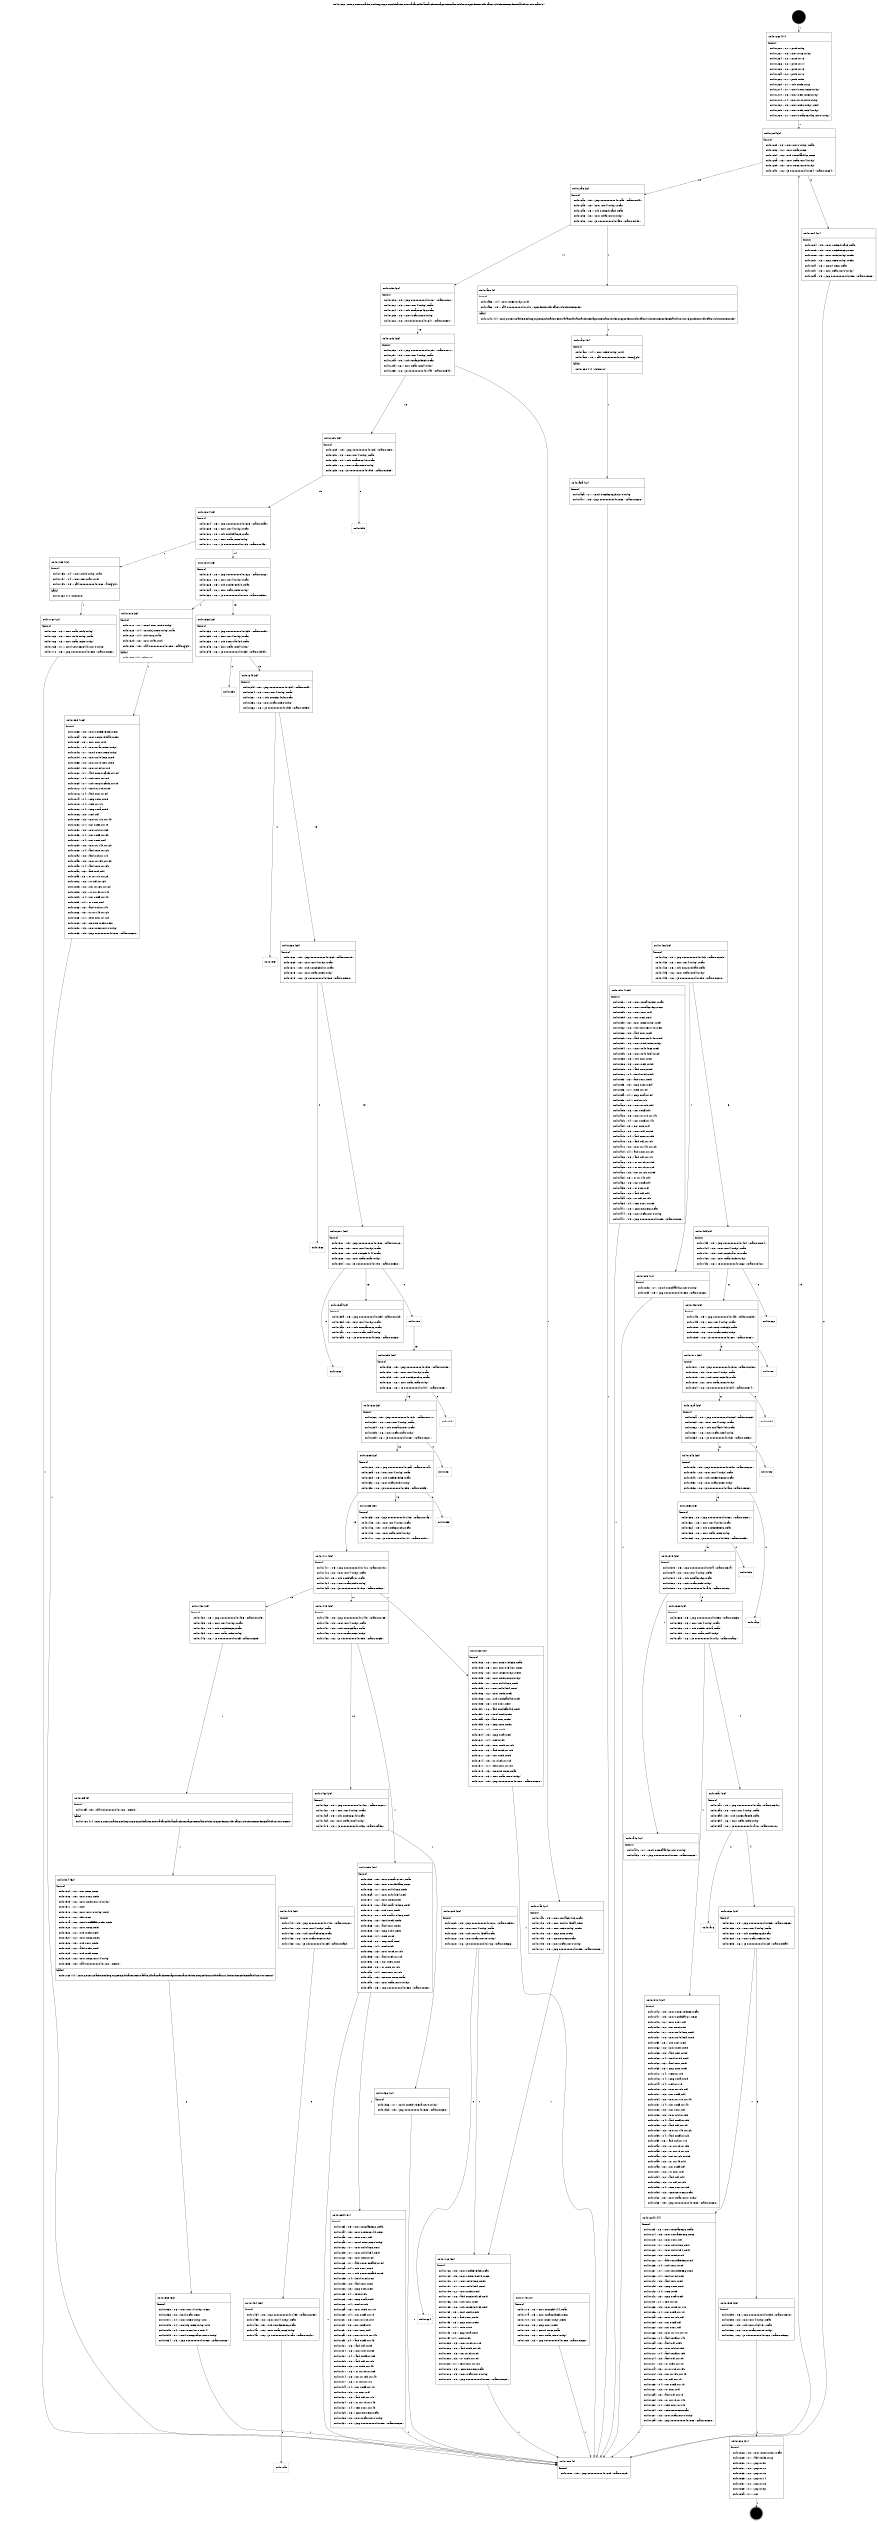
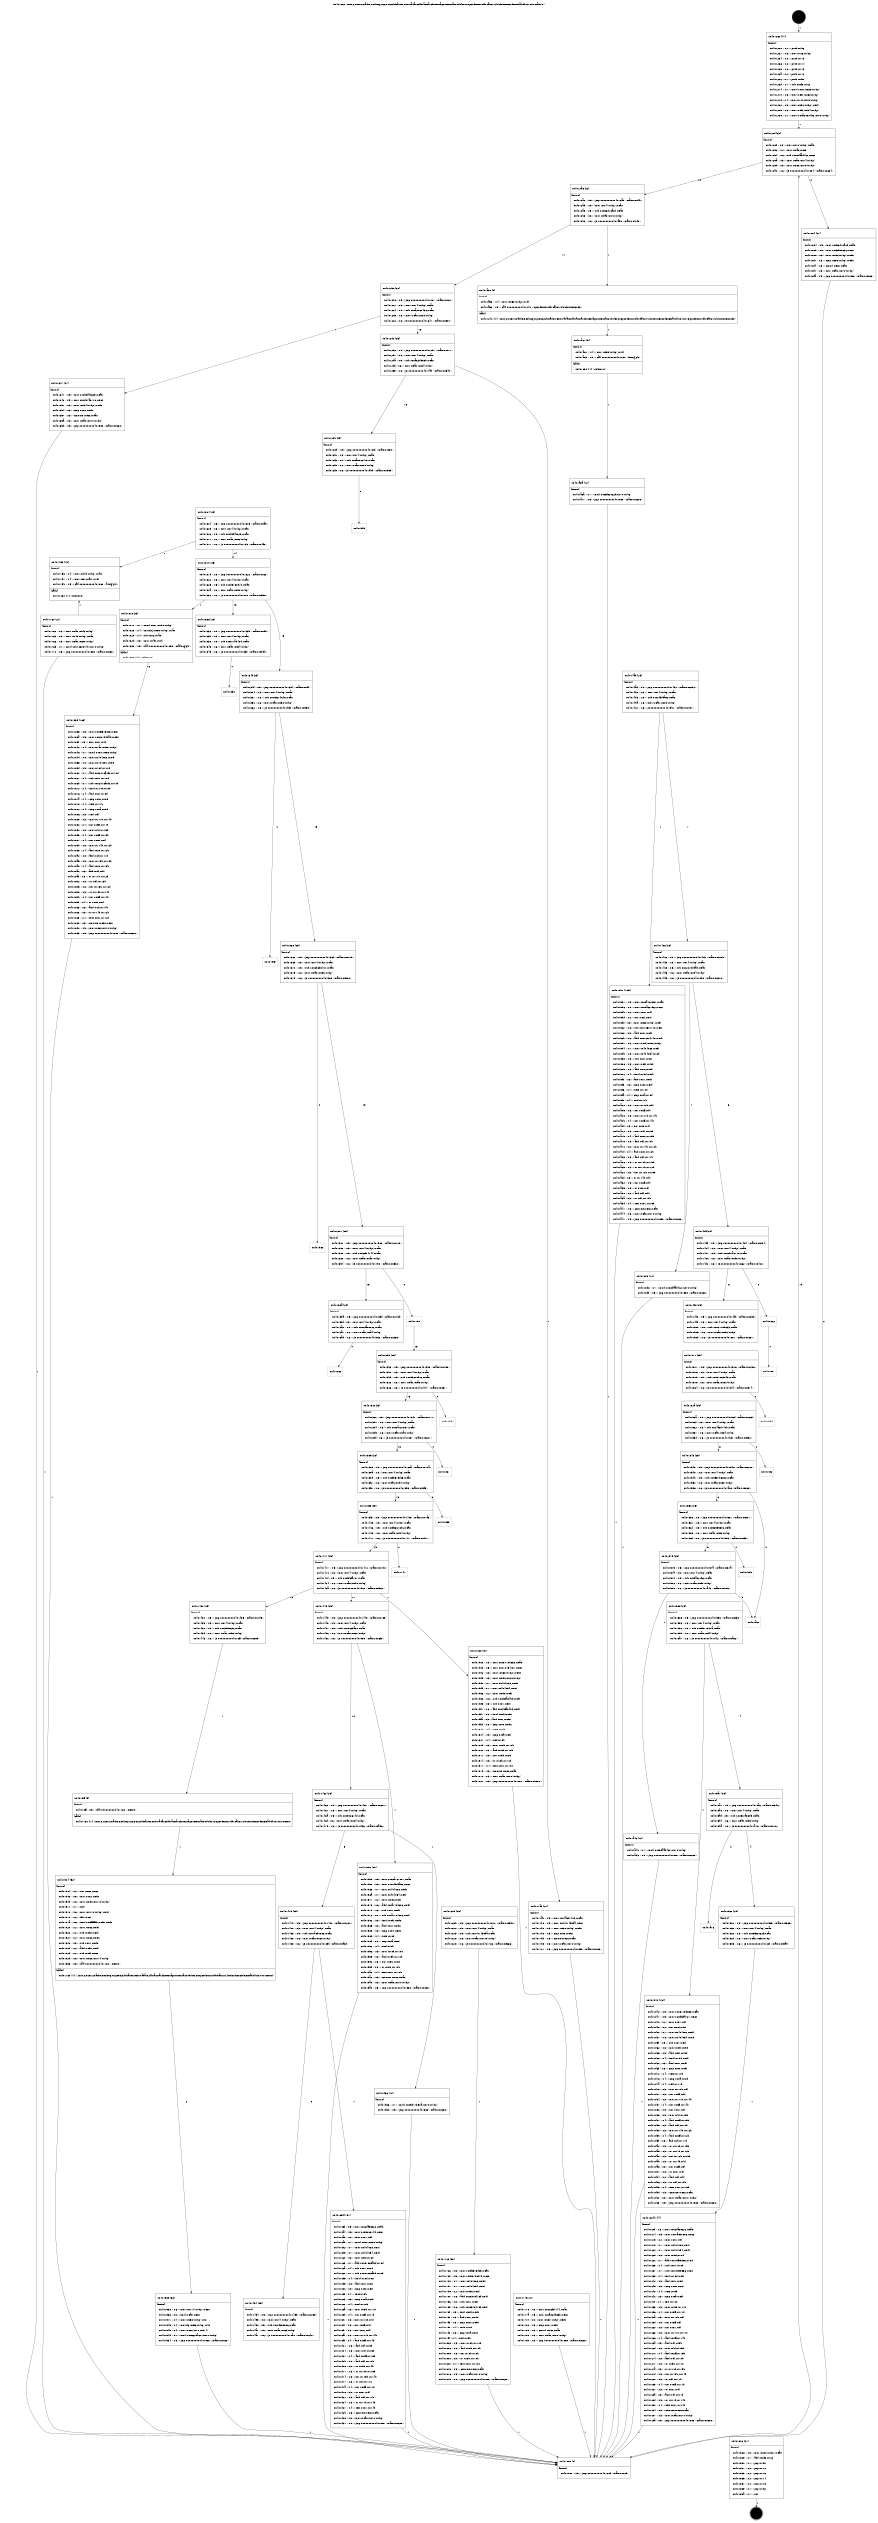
node "0x401647 [27]": added
edge "0x4012eb [25]" -> "0x401304 [25]": removed, label "15"
edge "0x401753 [13]" -> "0x401760 [21]": reversed
edge "0x401336 [25]" -> "0x40134f [25]": now "0x40131d [25]" -> "0x40134f [25]"
edge "0x40181e [23]" -> "0x401835 [163]": label " 1" -> " 18"
node "0x4014ad [25]": added
edge "0x401381 [25]" -> "0x401ece": now "0x40139a [25]" -> "0x401ece"
edge "0x4014f8 [25]" -> "0x401511 [25]": removed, label "6"
edge "0x4014f8 [25]" -> "0x401ee1": now "0x401662" -> "0x401ee1"
edge "0x401511 [25]" -> "0x40152a [25]": removed, label "6"
edge "0x4013e5 [25]" -> "0x401417 [25]": now "0x4013fe [25]" -> "0x401417 [25]"
node "0x401747": added
edge "0x401575 [25]" -> "0x40158e [25]": now "0x401575 [25]" -> "0x401ace"
edge "0x401462 [25]" -> "0x40147b [25]": added, label "9"
edge "0x401959 [88]" -> "0x401c9f [151]": now "0x40147b [25]" -> "0x401c9f [151]"
edge "0x4017ab [27]" -> "0x4017c6 [88]": now "0x4017ab [27]" -> "0x401ee8 [5]"
edge "0x401a4c [12]" -> "0x401ee8 [5]": added, label "1"
node "0x401624": removed
node "0x4015d9 [25]": removed
edge "0x401d42 [134]" -> "0x401ee8 [5]": added, label "1"
node "0x401ea0": removed
